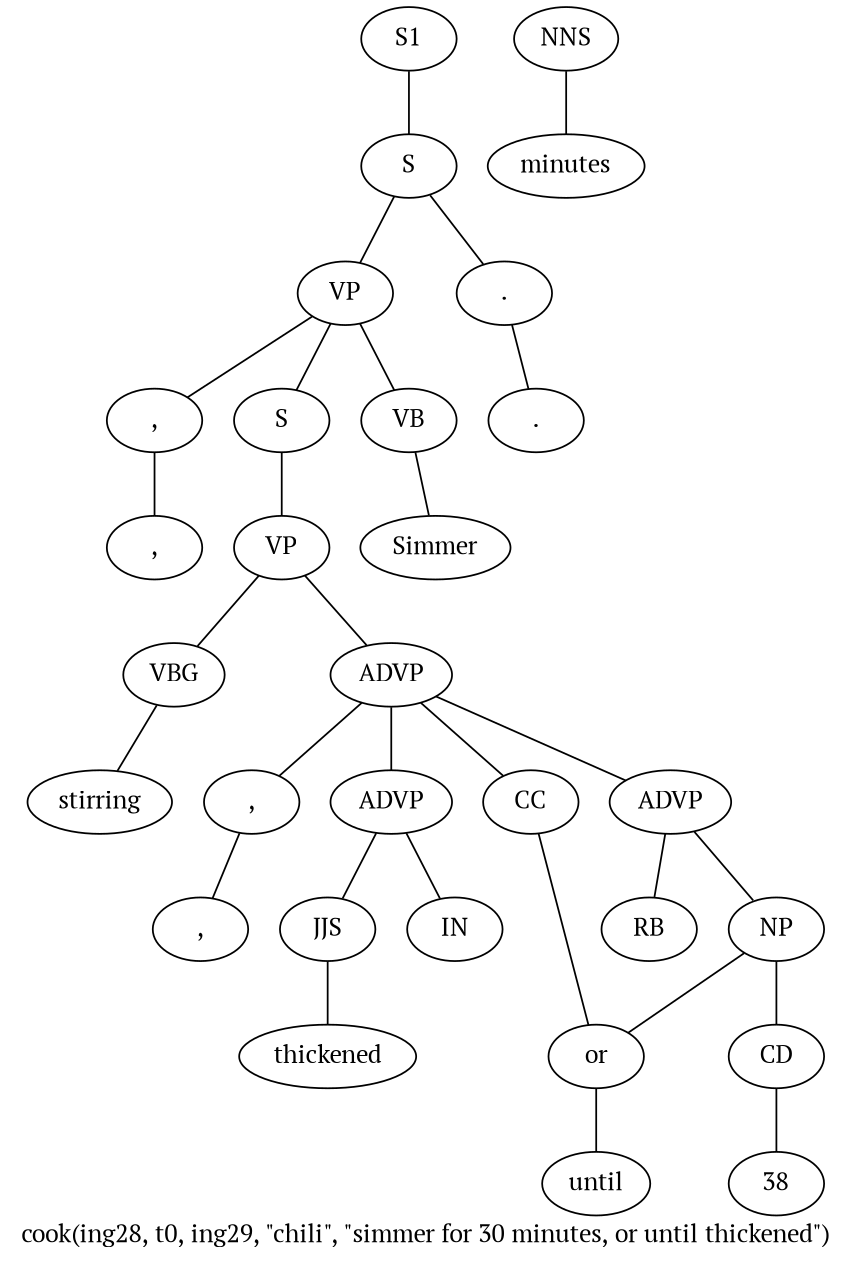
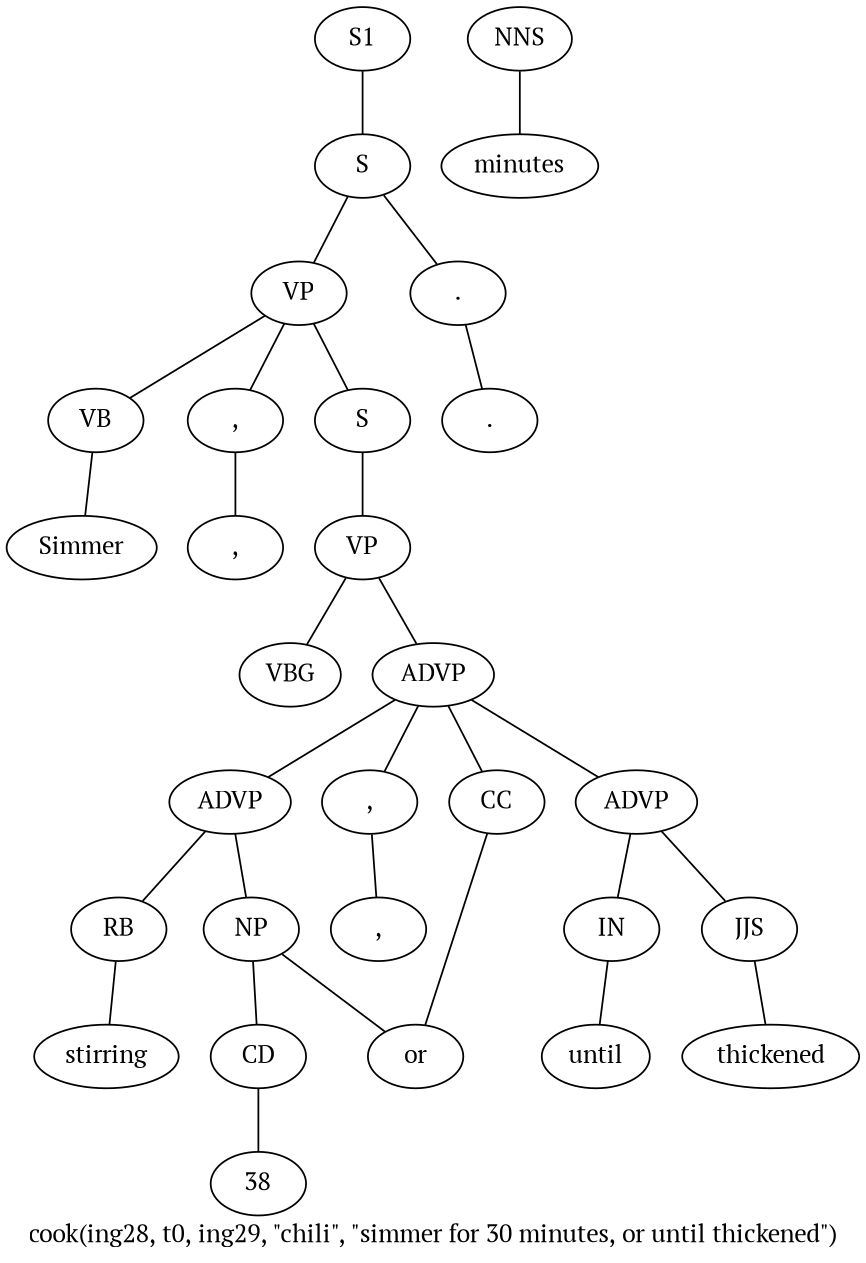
edge "VBG" -- "stirring": now "RB" -- "stirring"
edge "or" -- "until": now "IN" -- "until"
